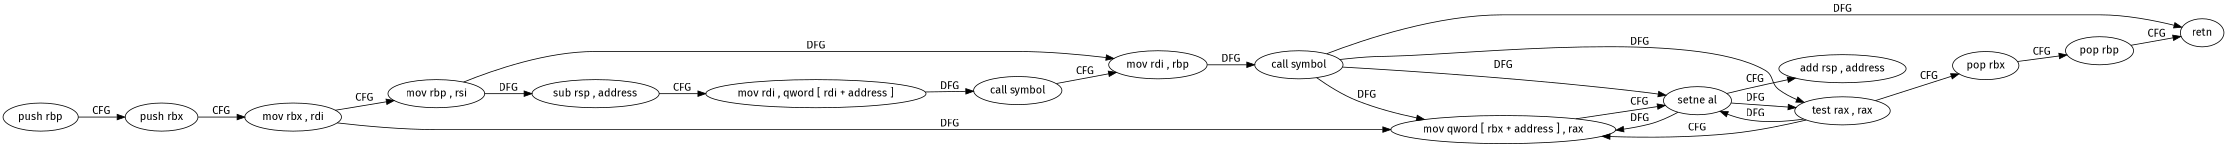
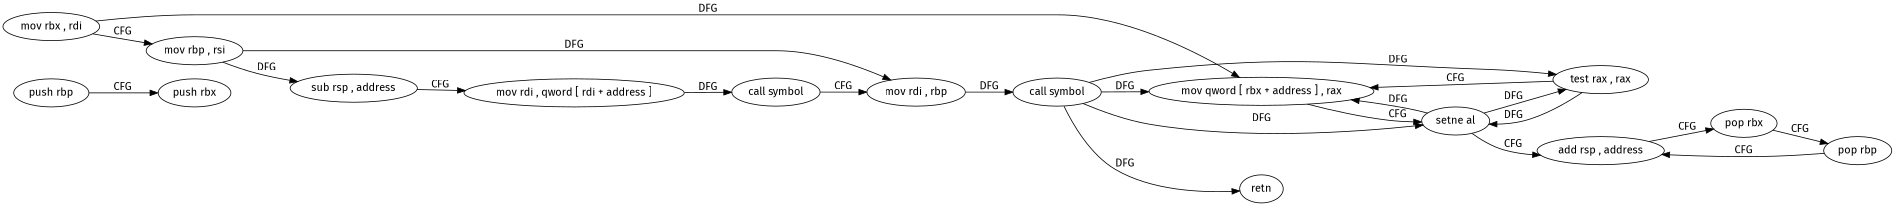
edge "pop rbp" -> "retn": now "pop rbp" -> "add rsp , address"
edge "test rax , rax" -> "pop rbx": now "add rsp , address" -> "pop rbx"
edge "push rbx" -> "mov rbx , rdi": removed, label "CFG"
